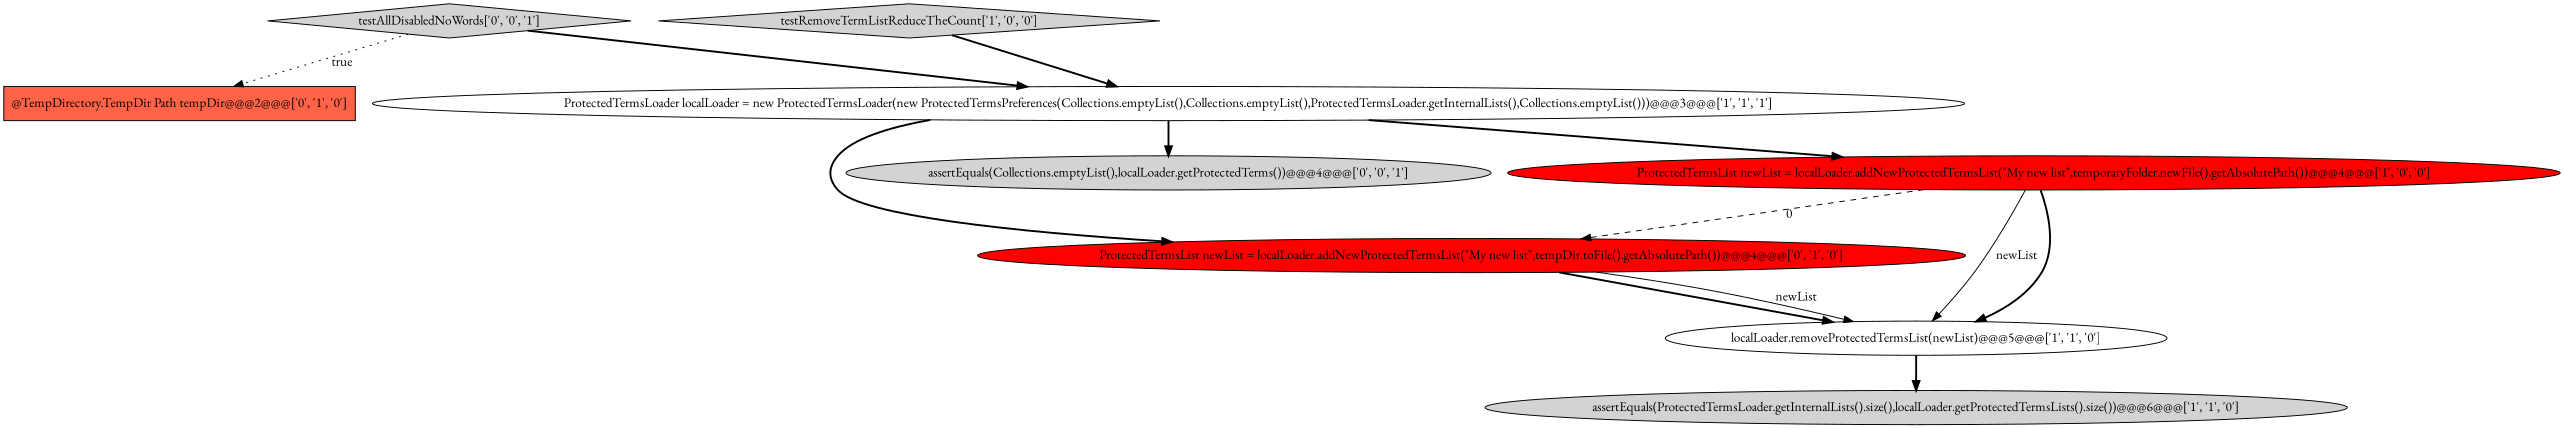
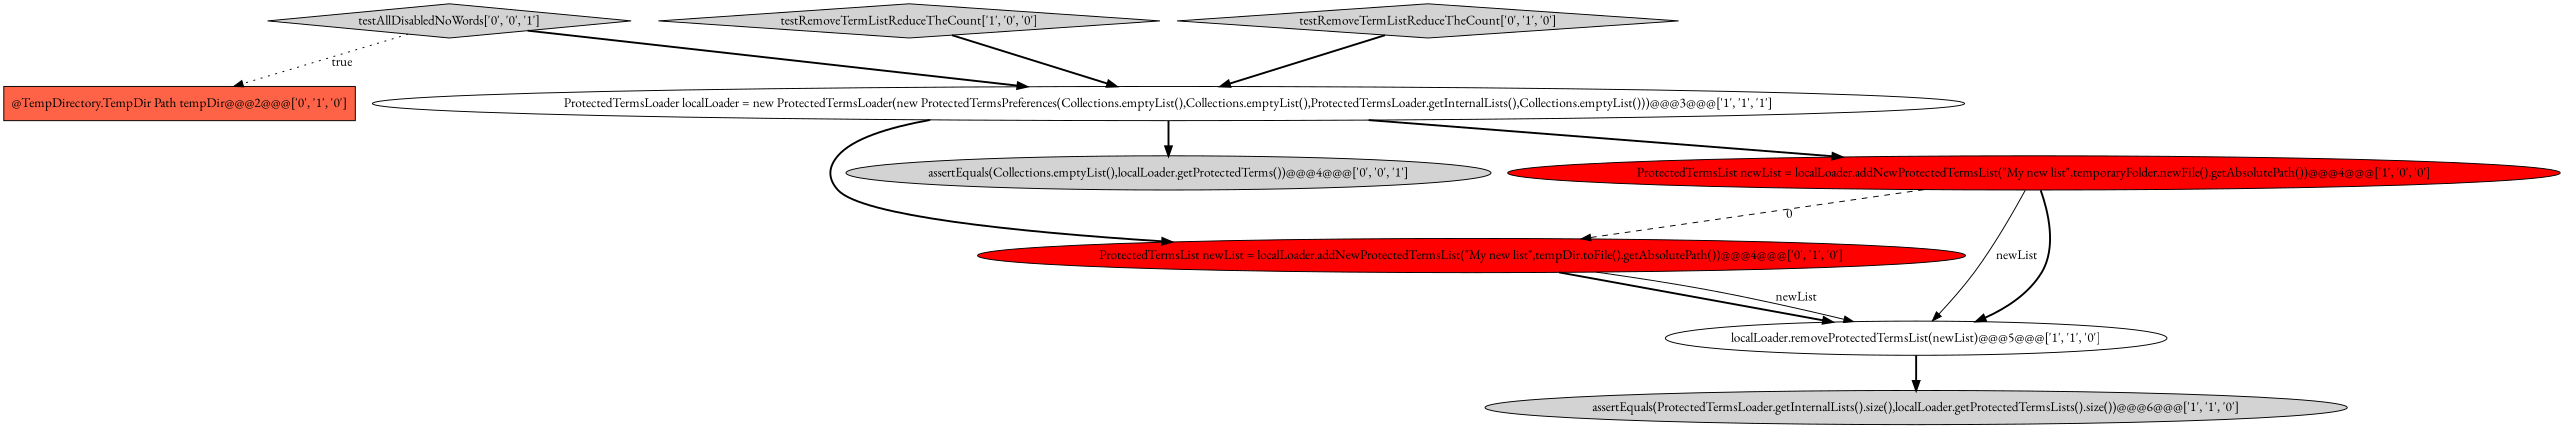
node "testRemoveTermListReduceTheCount['0', '1', '0']": added
